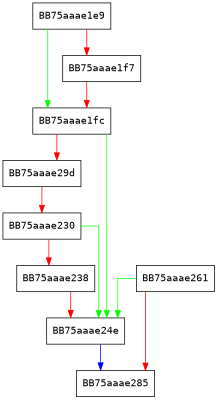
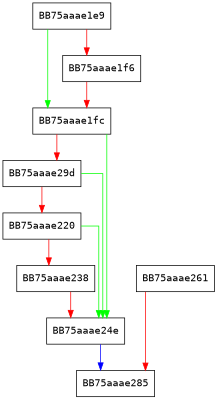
node "BB75aaae1f7": label "BB75aaae1f7" -> "BB75aaae1f6"
node "BB75aaae230": label "BB75aaae230" -> "BB75aaae220"
edge "BB75aaae261" -> "BB75aaae24e": now "BB75aaae29d" -> "BB75aaae24e"
